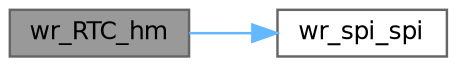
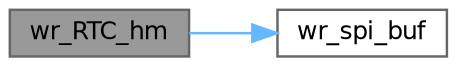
node "wr_spi_spi": label "wr_spi_spi" -> "wr_spi_buf"
